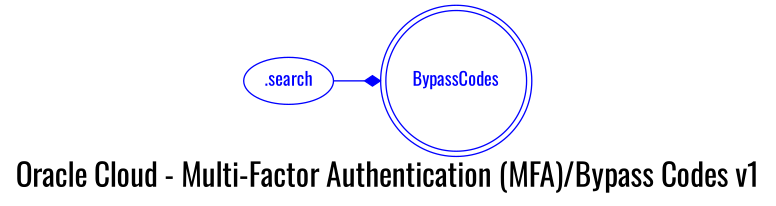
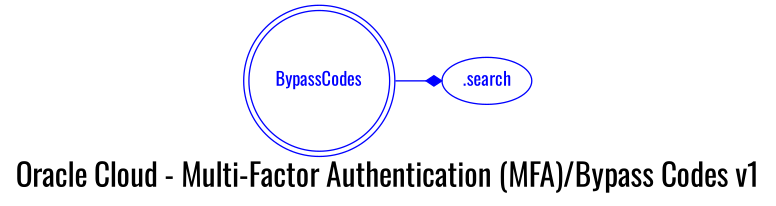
edge ".search" -> "BypassCodes": reversed
